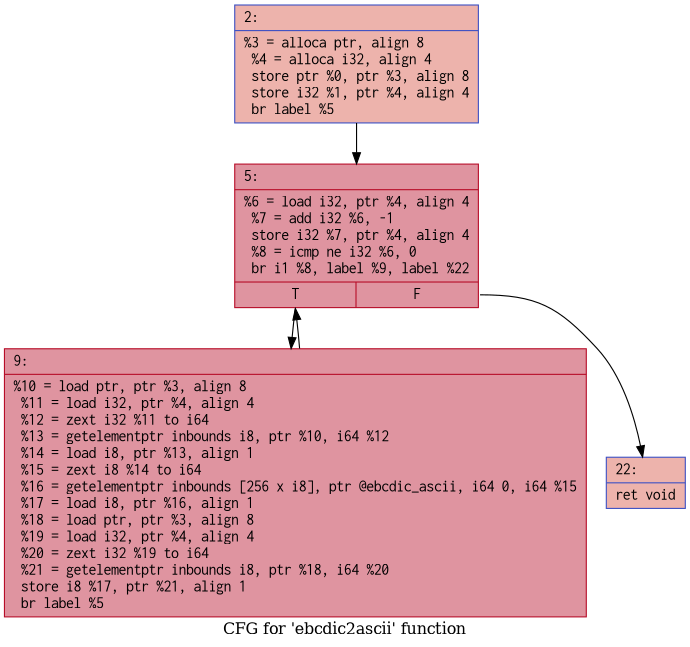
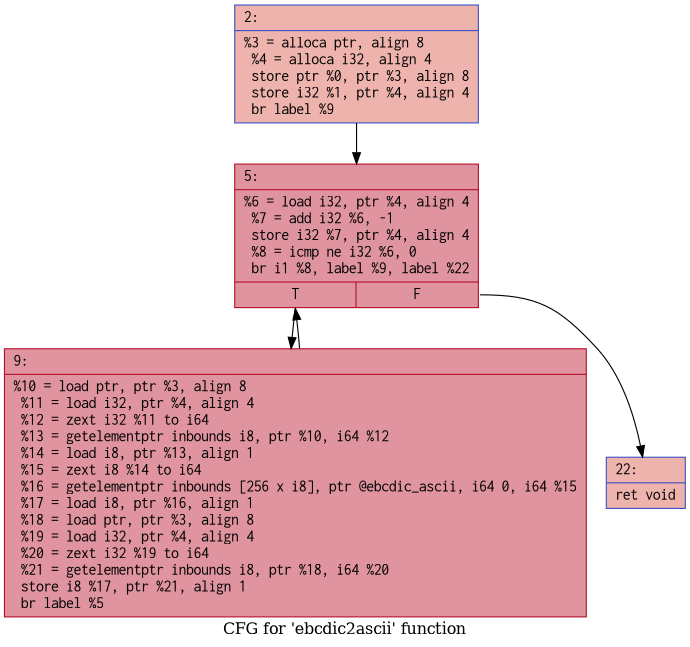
node "2:": text "br label %5" -> "br label %9"
